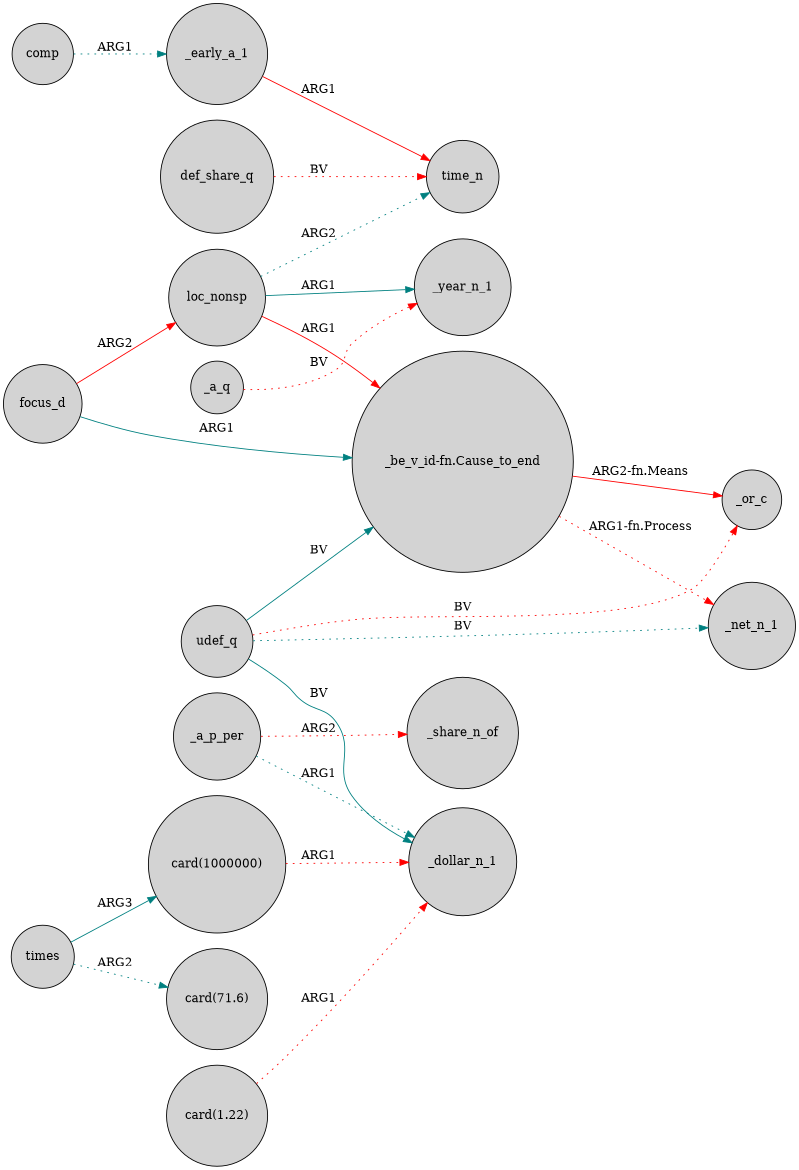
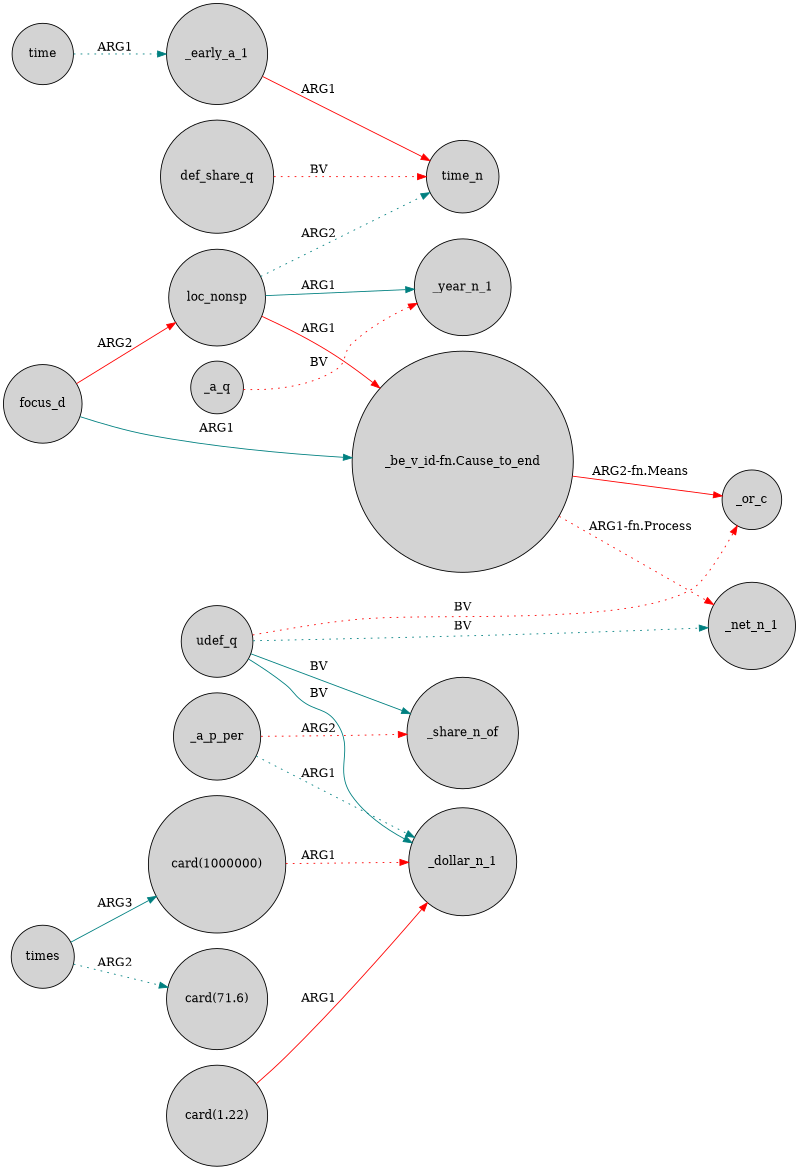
node "comp": label "comp" -> "time"
edge "udef_q" -> "_be_v_id-fn.Cause_to_end": now "udef_q" -> "_share_n_of"
edge "card(1.22)" -> "_dollar_n_1": style dotted -> solid
